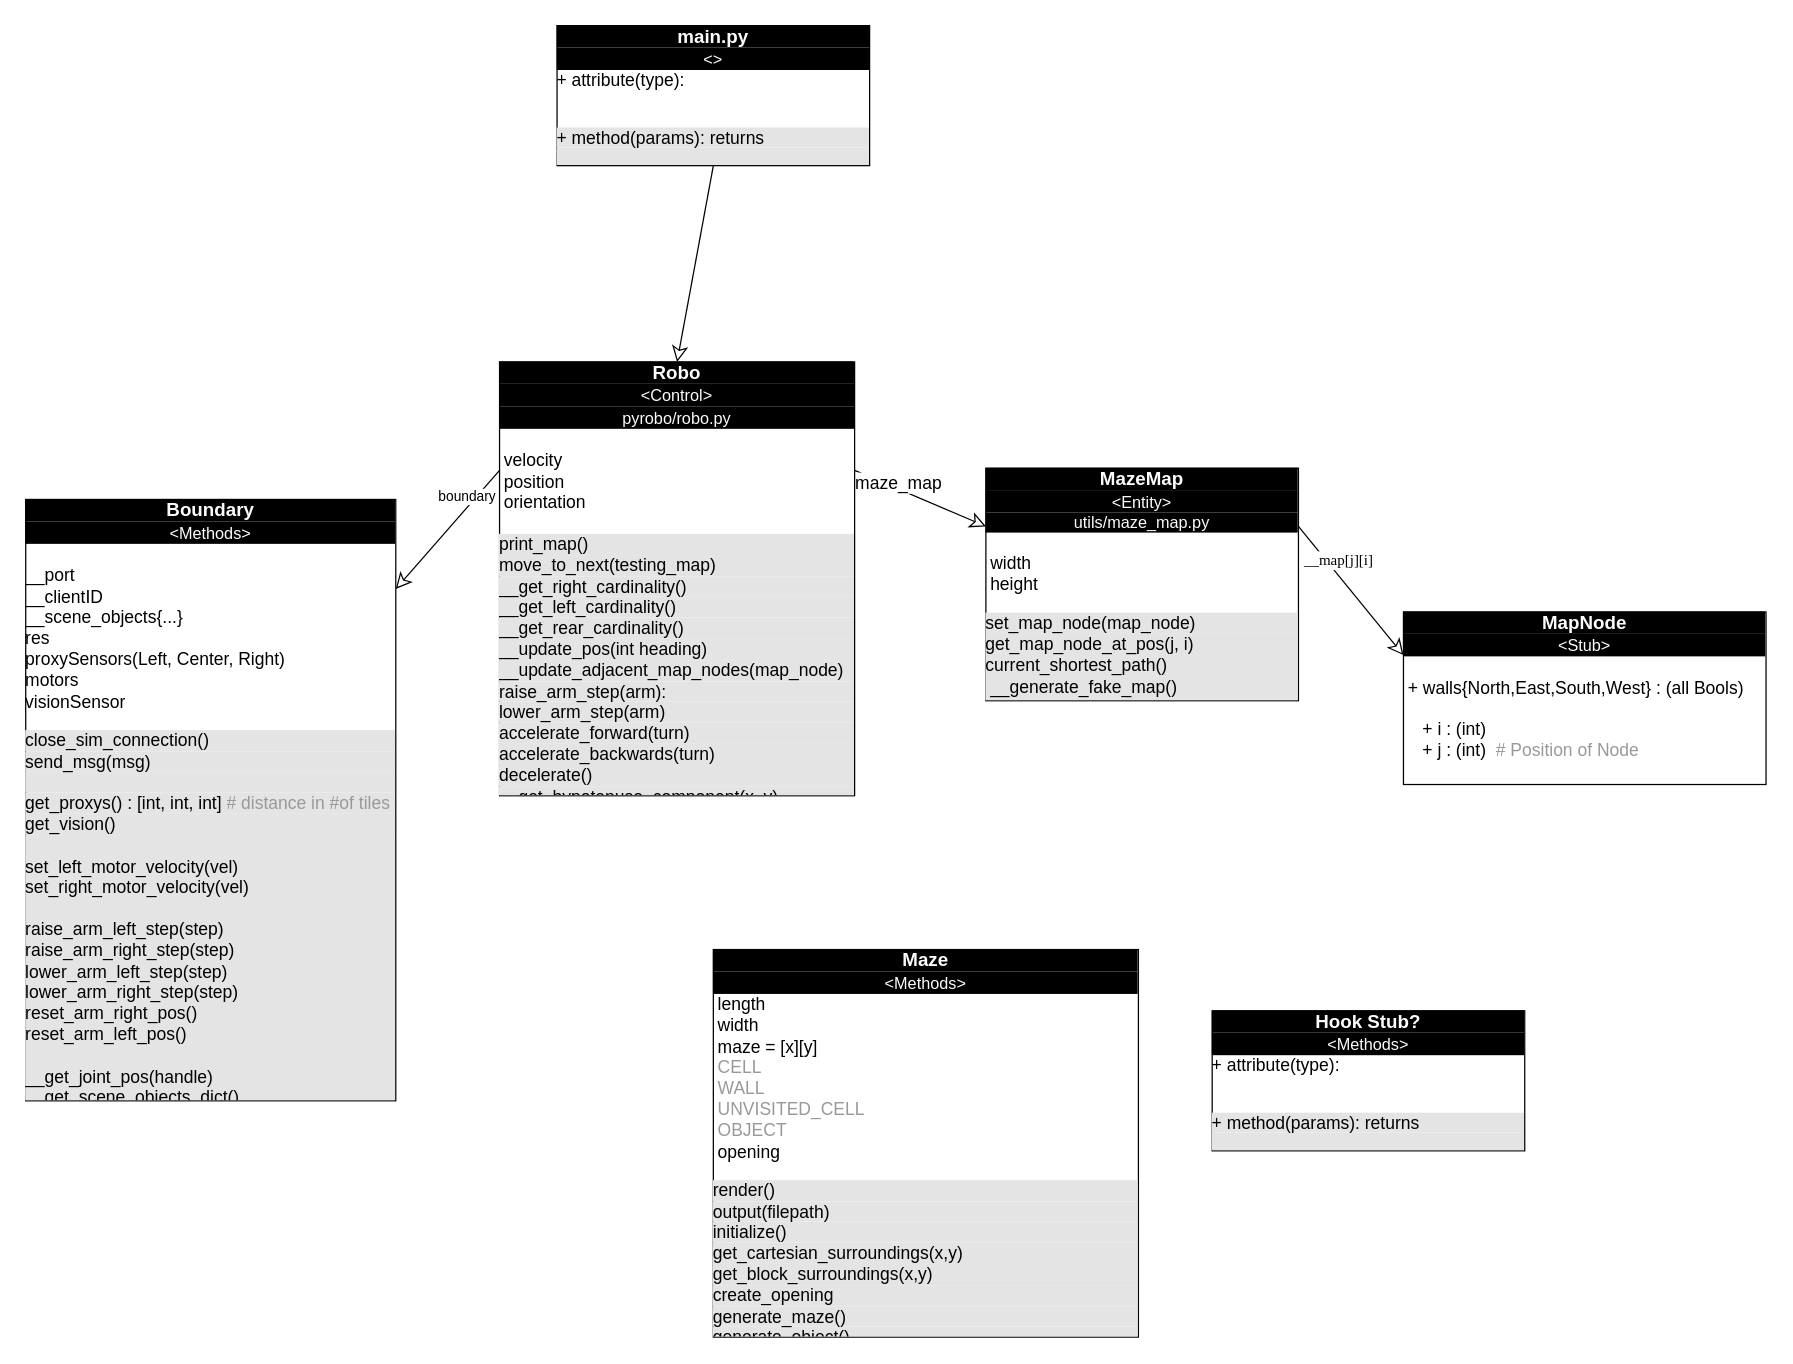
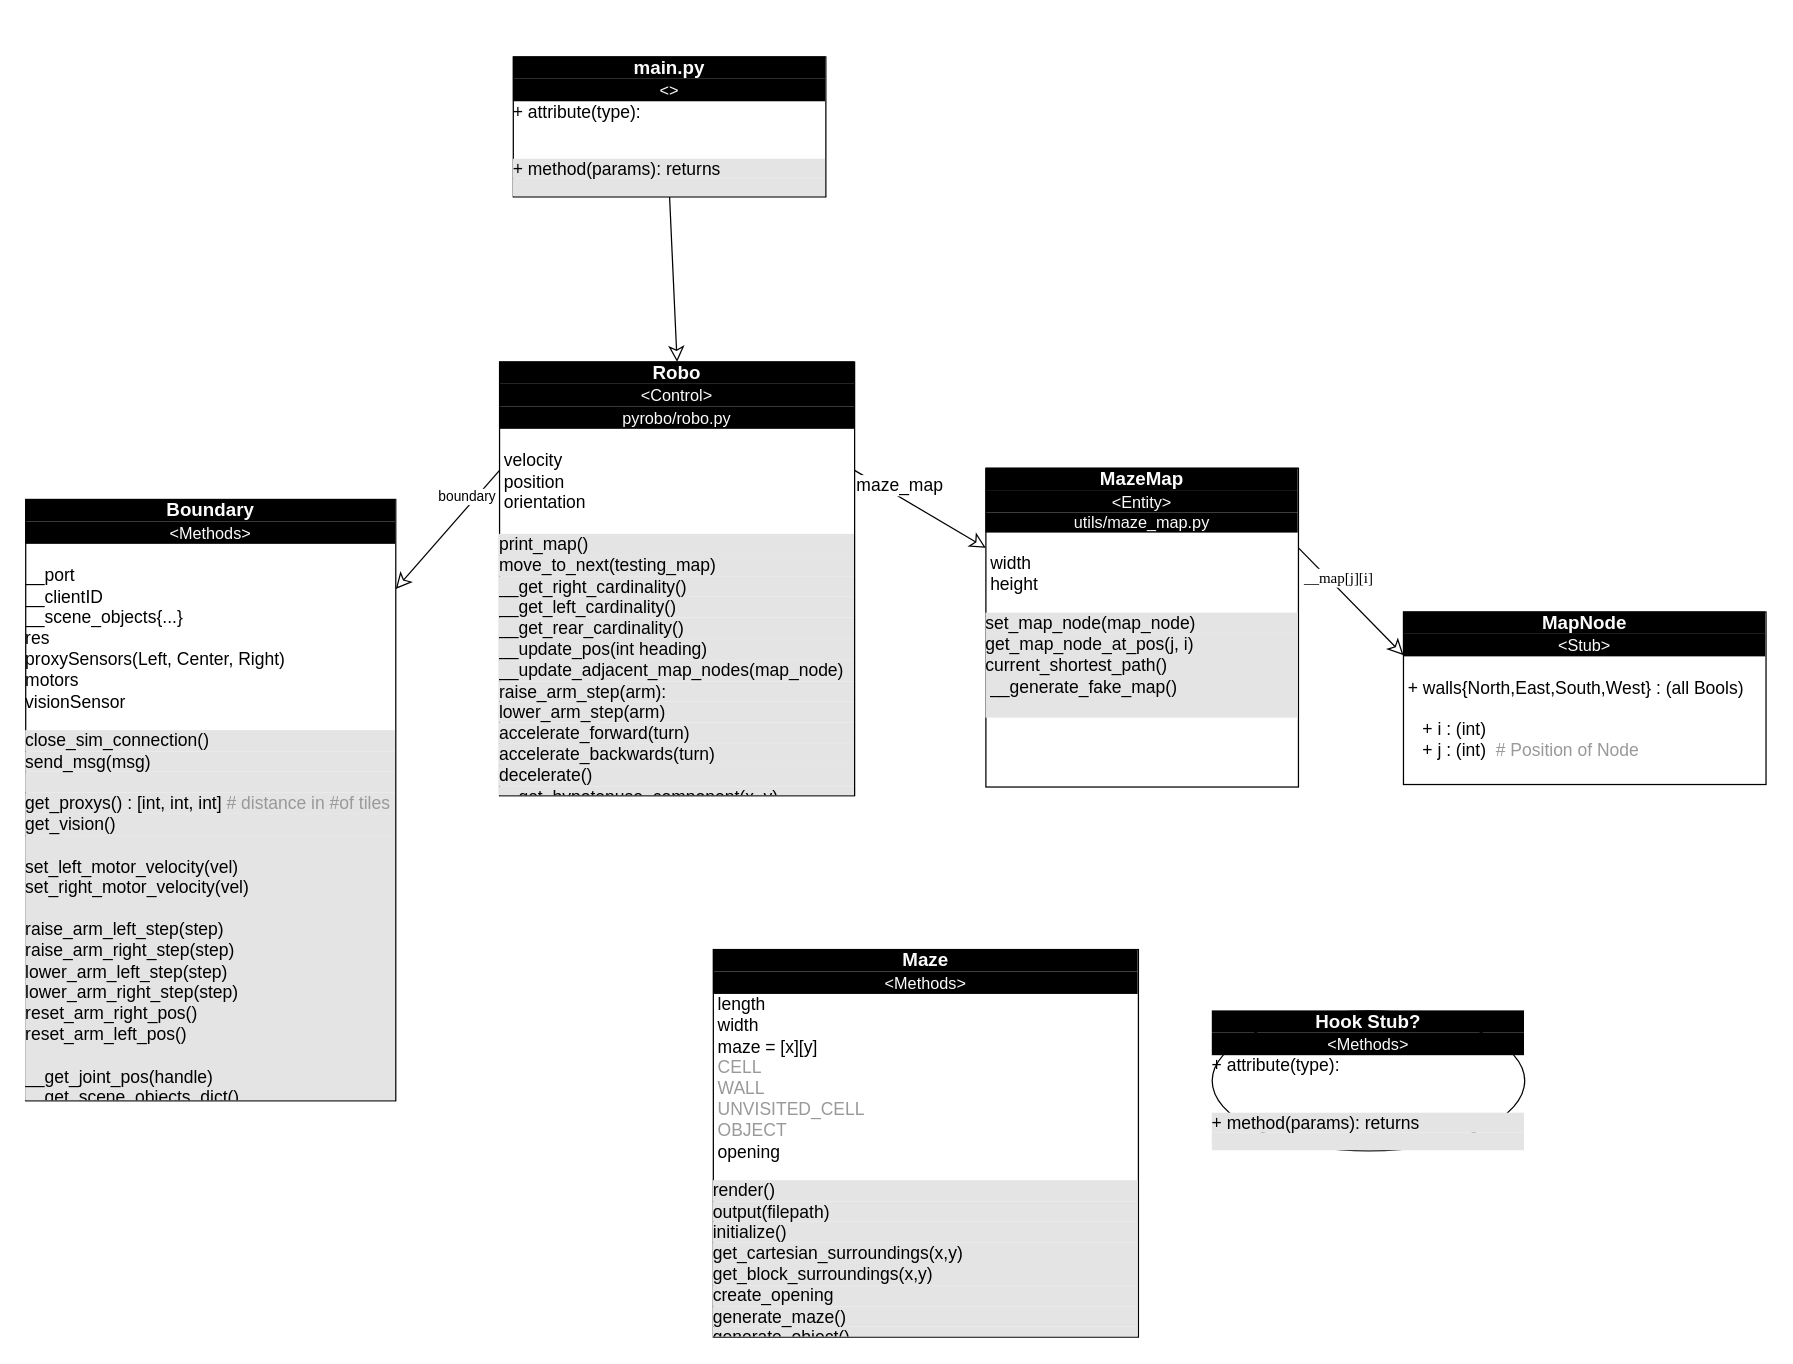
node "main.py <> + attribute(type): + method(params): returns": moved (713, 96) -> (669, 127)
node "MazeMap <Entity> utils/maze_map.py width height set_map_node(map_node) get_map_node_at_pos(j, i) current_shortest_path() __generate_fake_map()": size 313x233 -> 313x319
node "Hook Stub? <Methods> + attribute(type): + method(params): returns": shape rectangle -> ellipse
